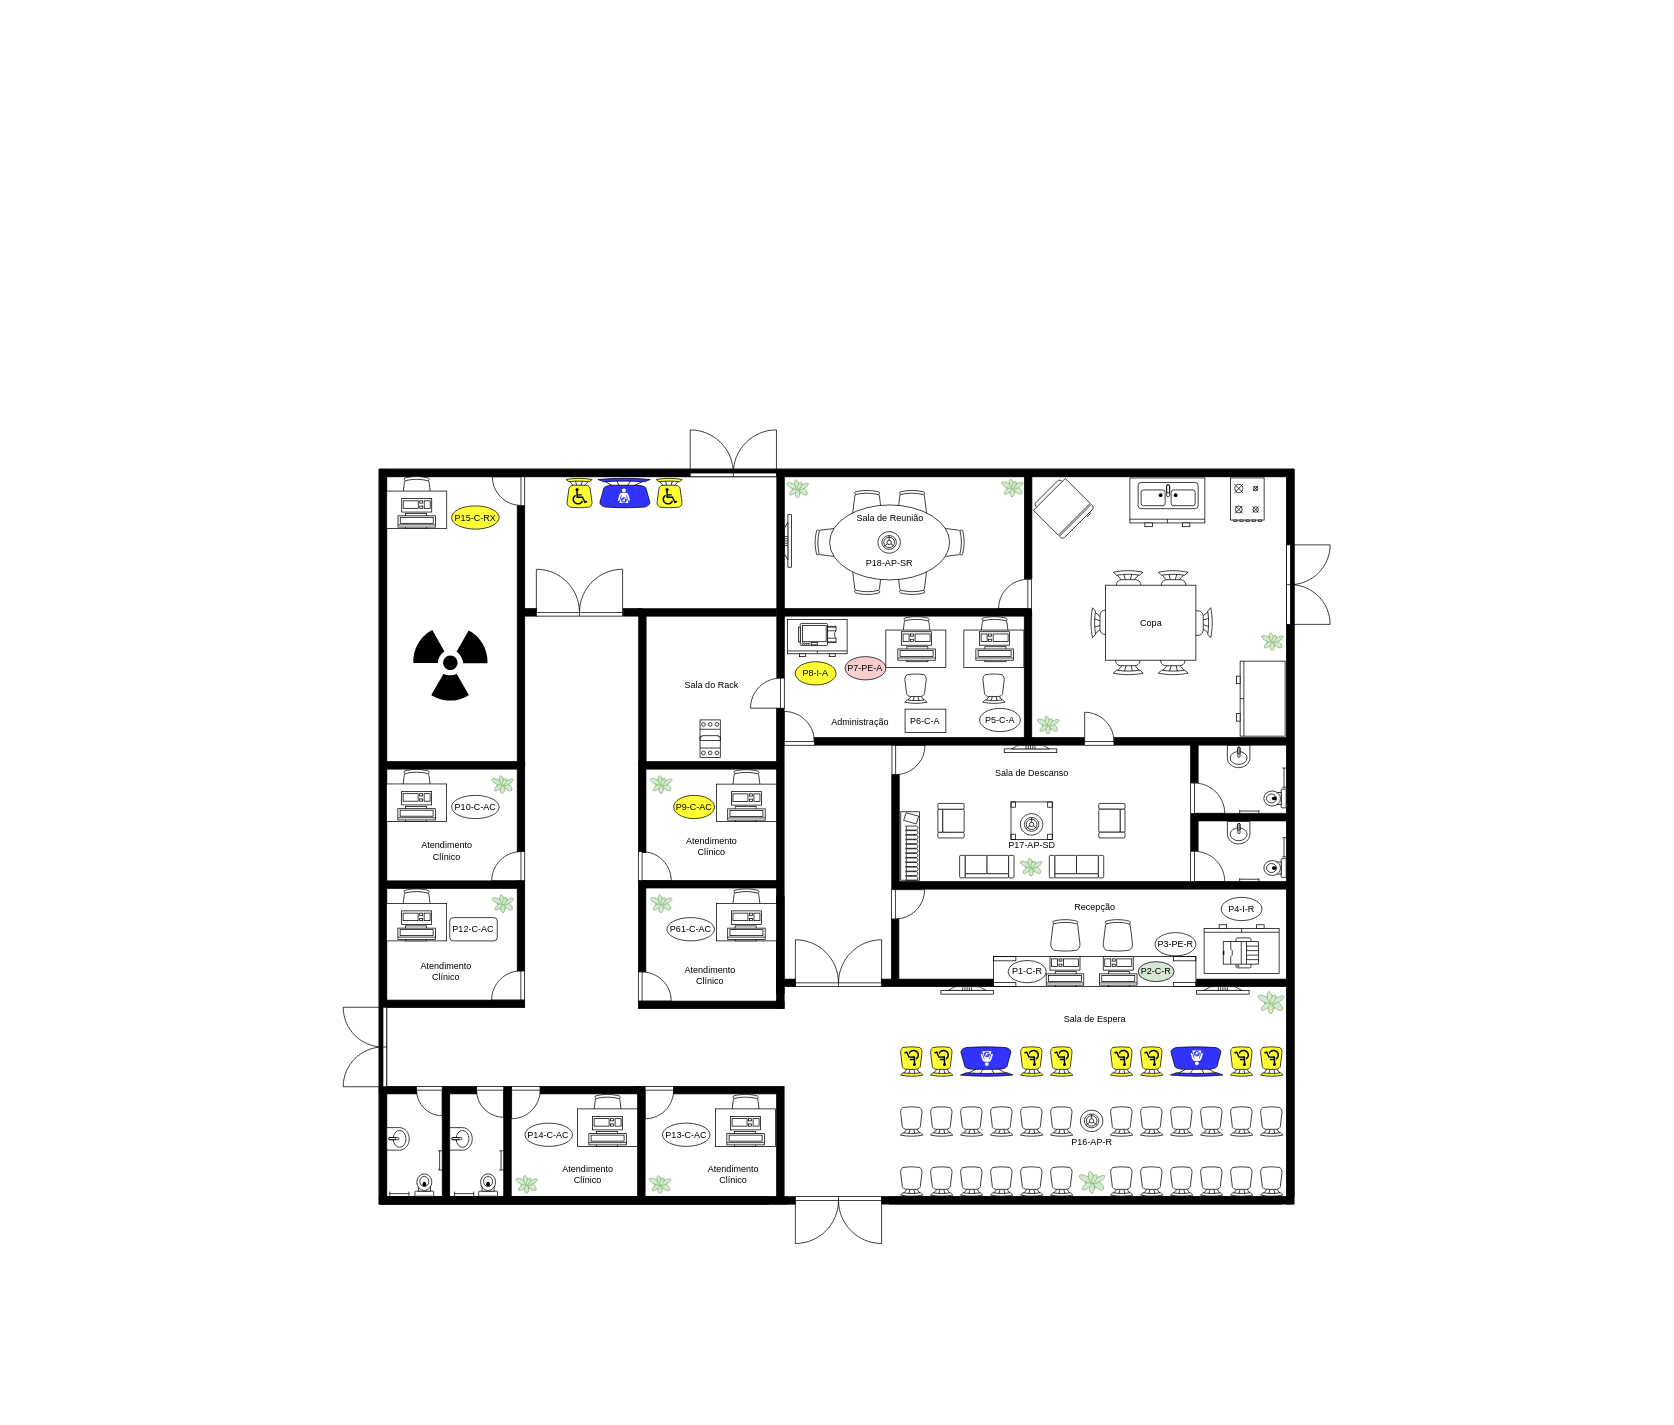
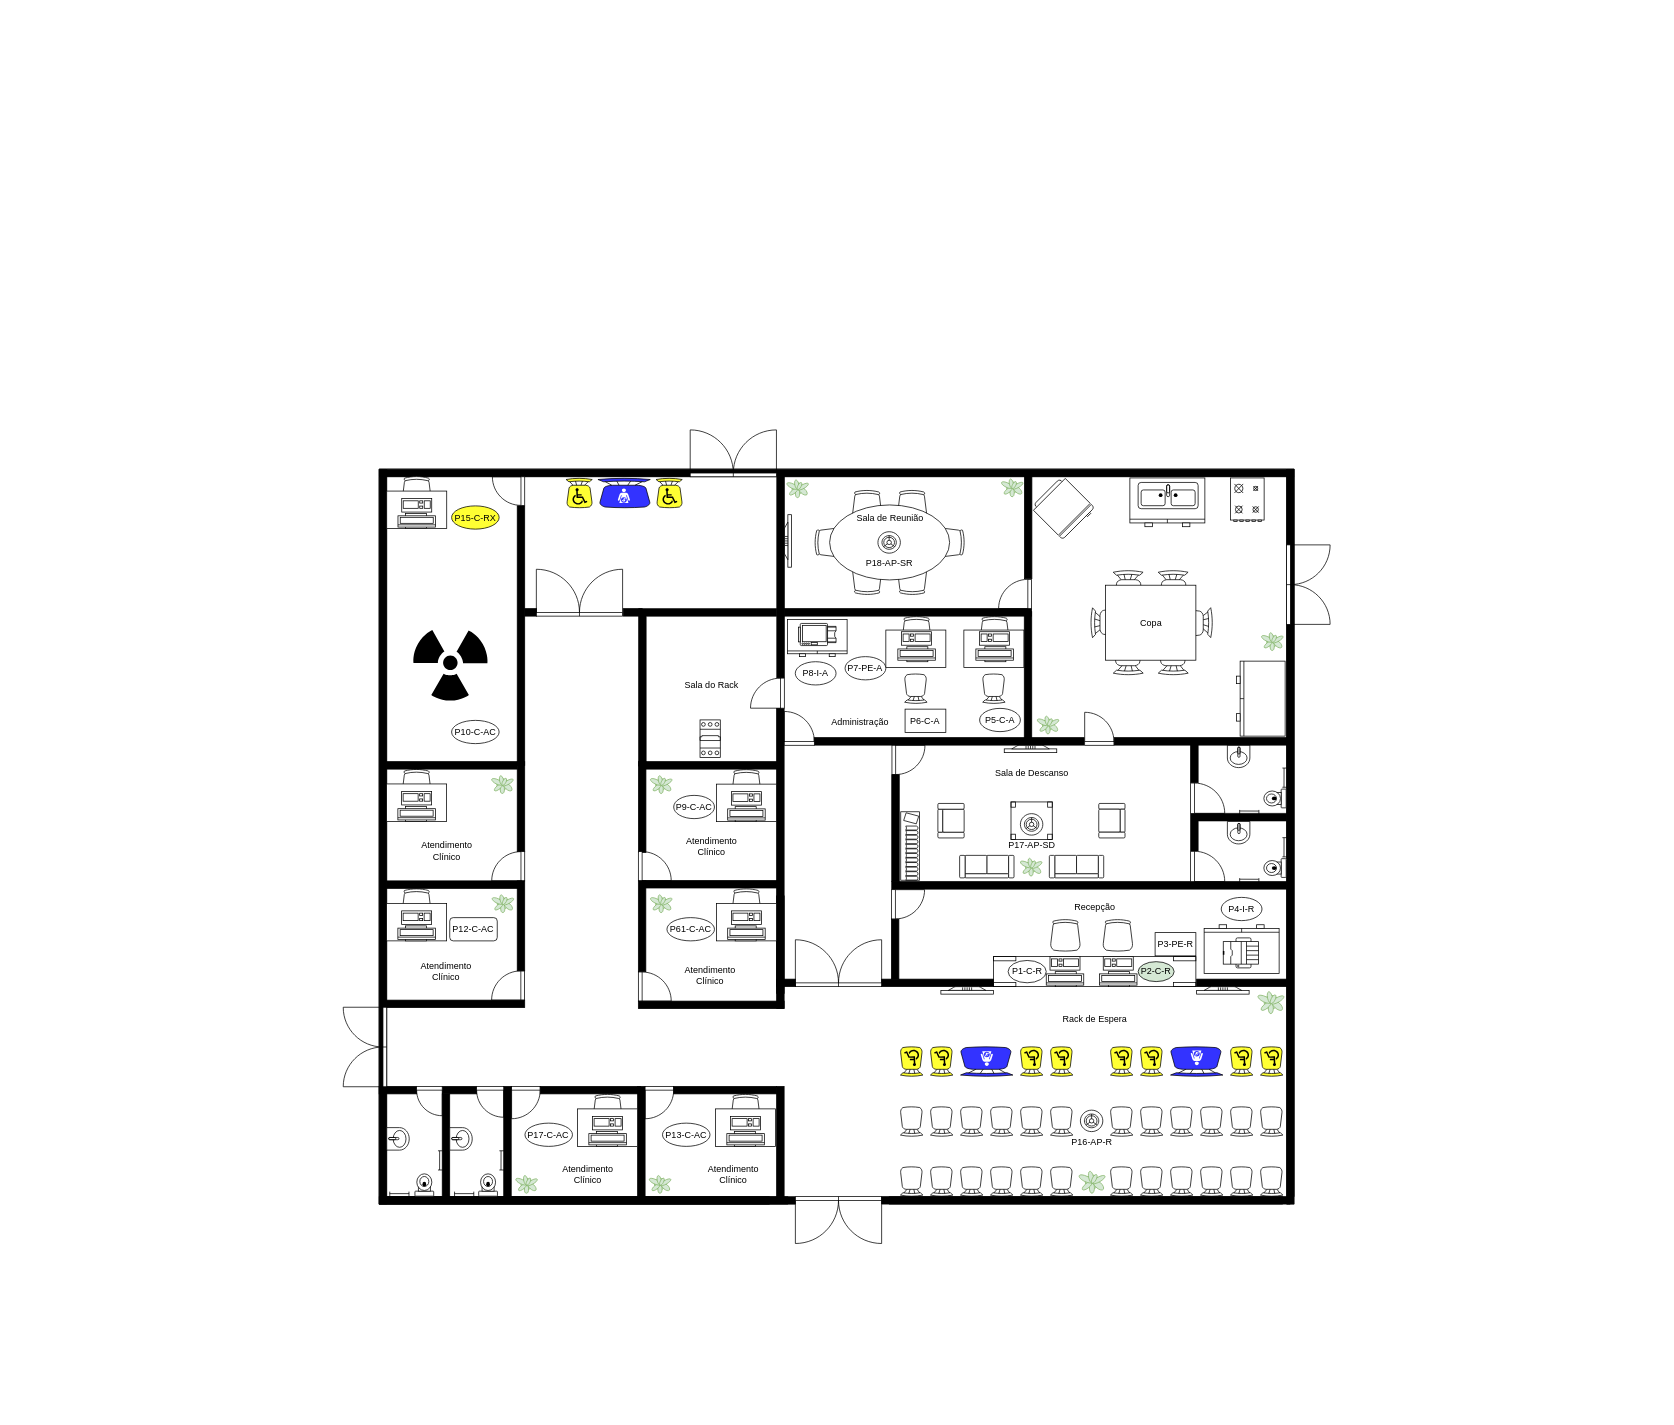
node "P7-PE-A": fillcolor #f8cecc -> #ffffff
node "P8-I-A": fillcolor #ffff33 -> #ffffff
node "P10-C-AC": moved (475, 807) -> (475, 732)
node "P9-C-AC": fillcolor #ffff33 -> #ffffff
node "P3-PE-R": shape ellipse -> rectangle
node "Sala de Espera": label "Sala de Espera" -> "Rack de Espera"
node "P14-C-AC": label "P14-C-AC" -> "P17-C-AC"
